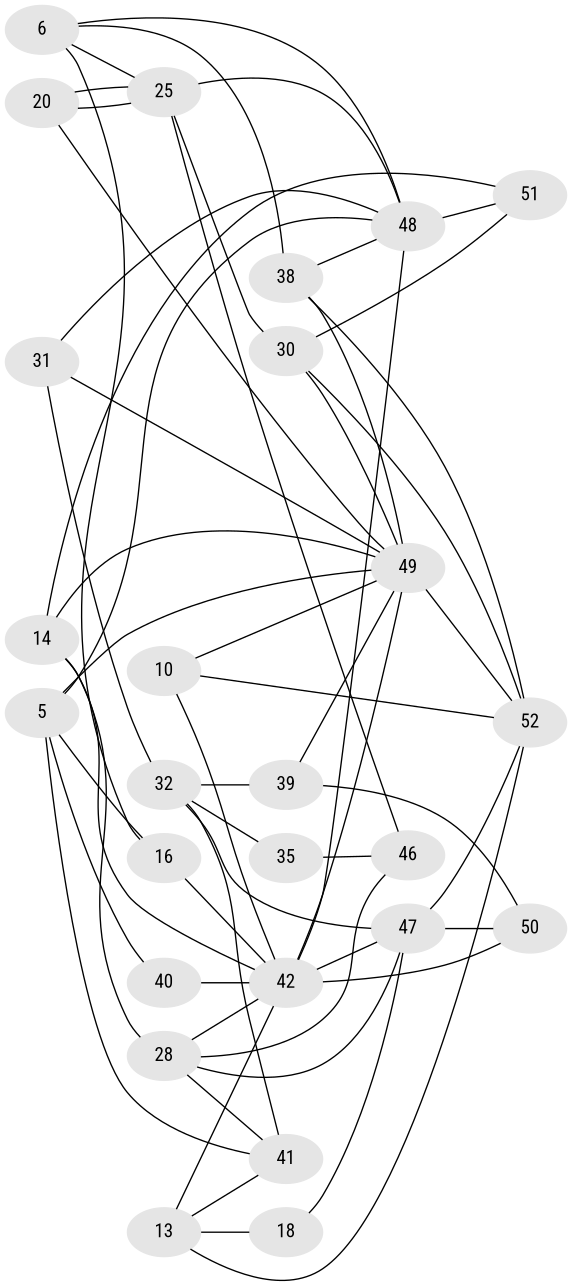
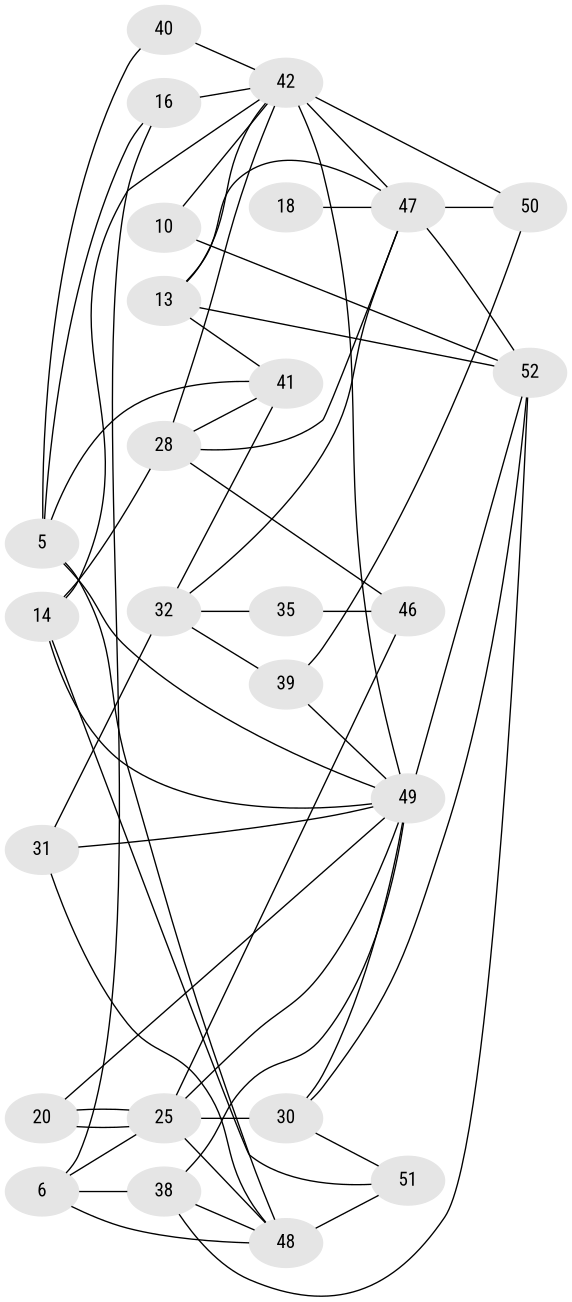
edge "48" -- "42": removed
edge "49" -- "10": now "49" -- "25"
edge "13" -- "18": now "13" -- "47"
